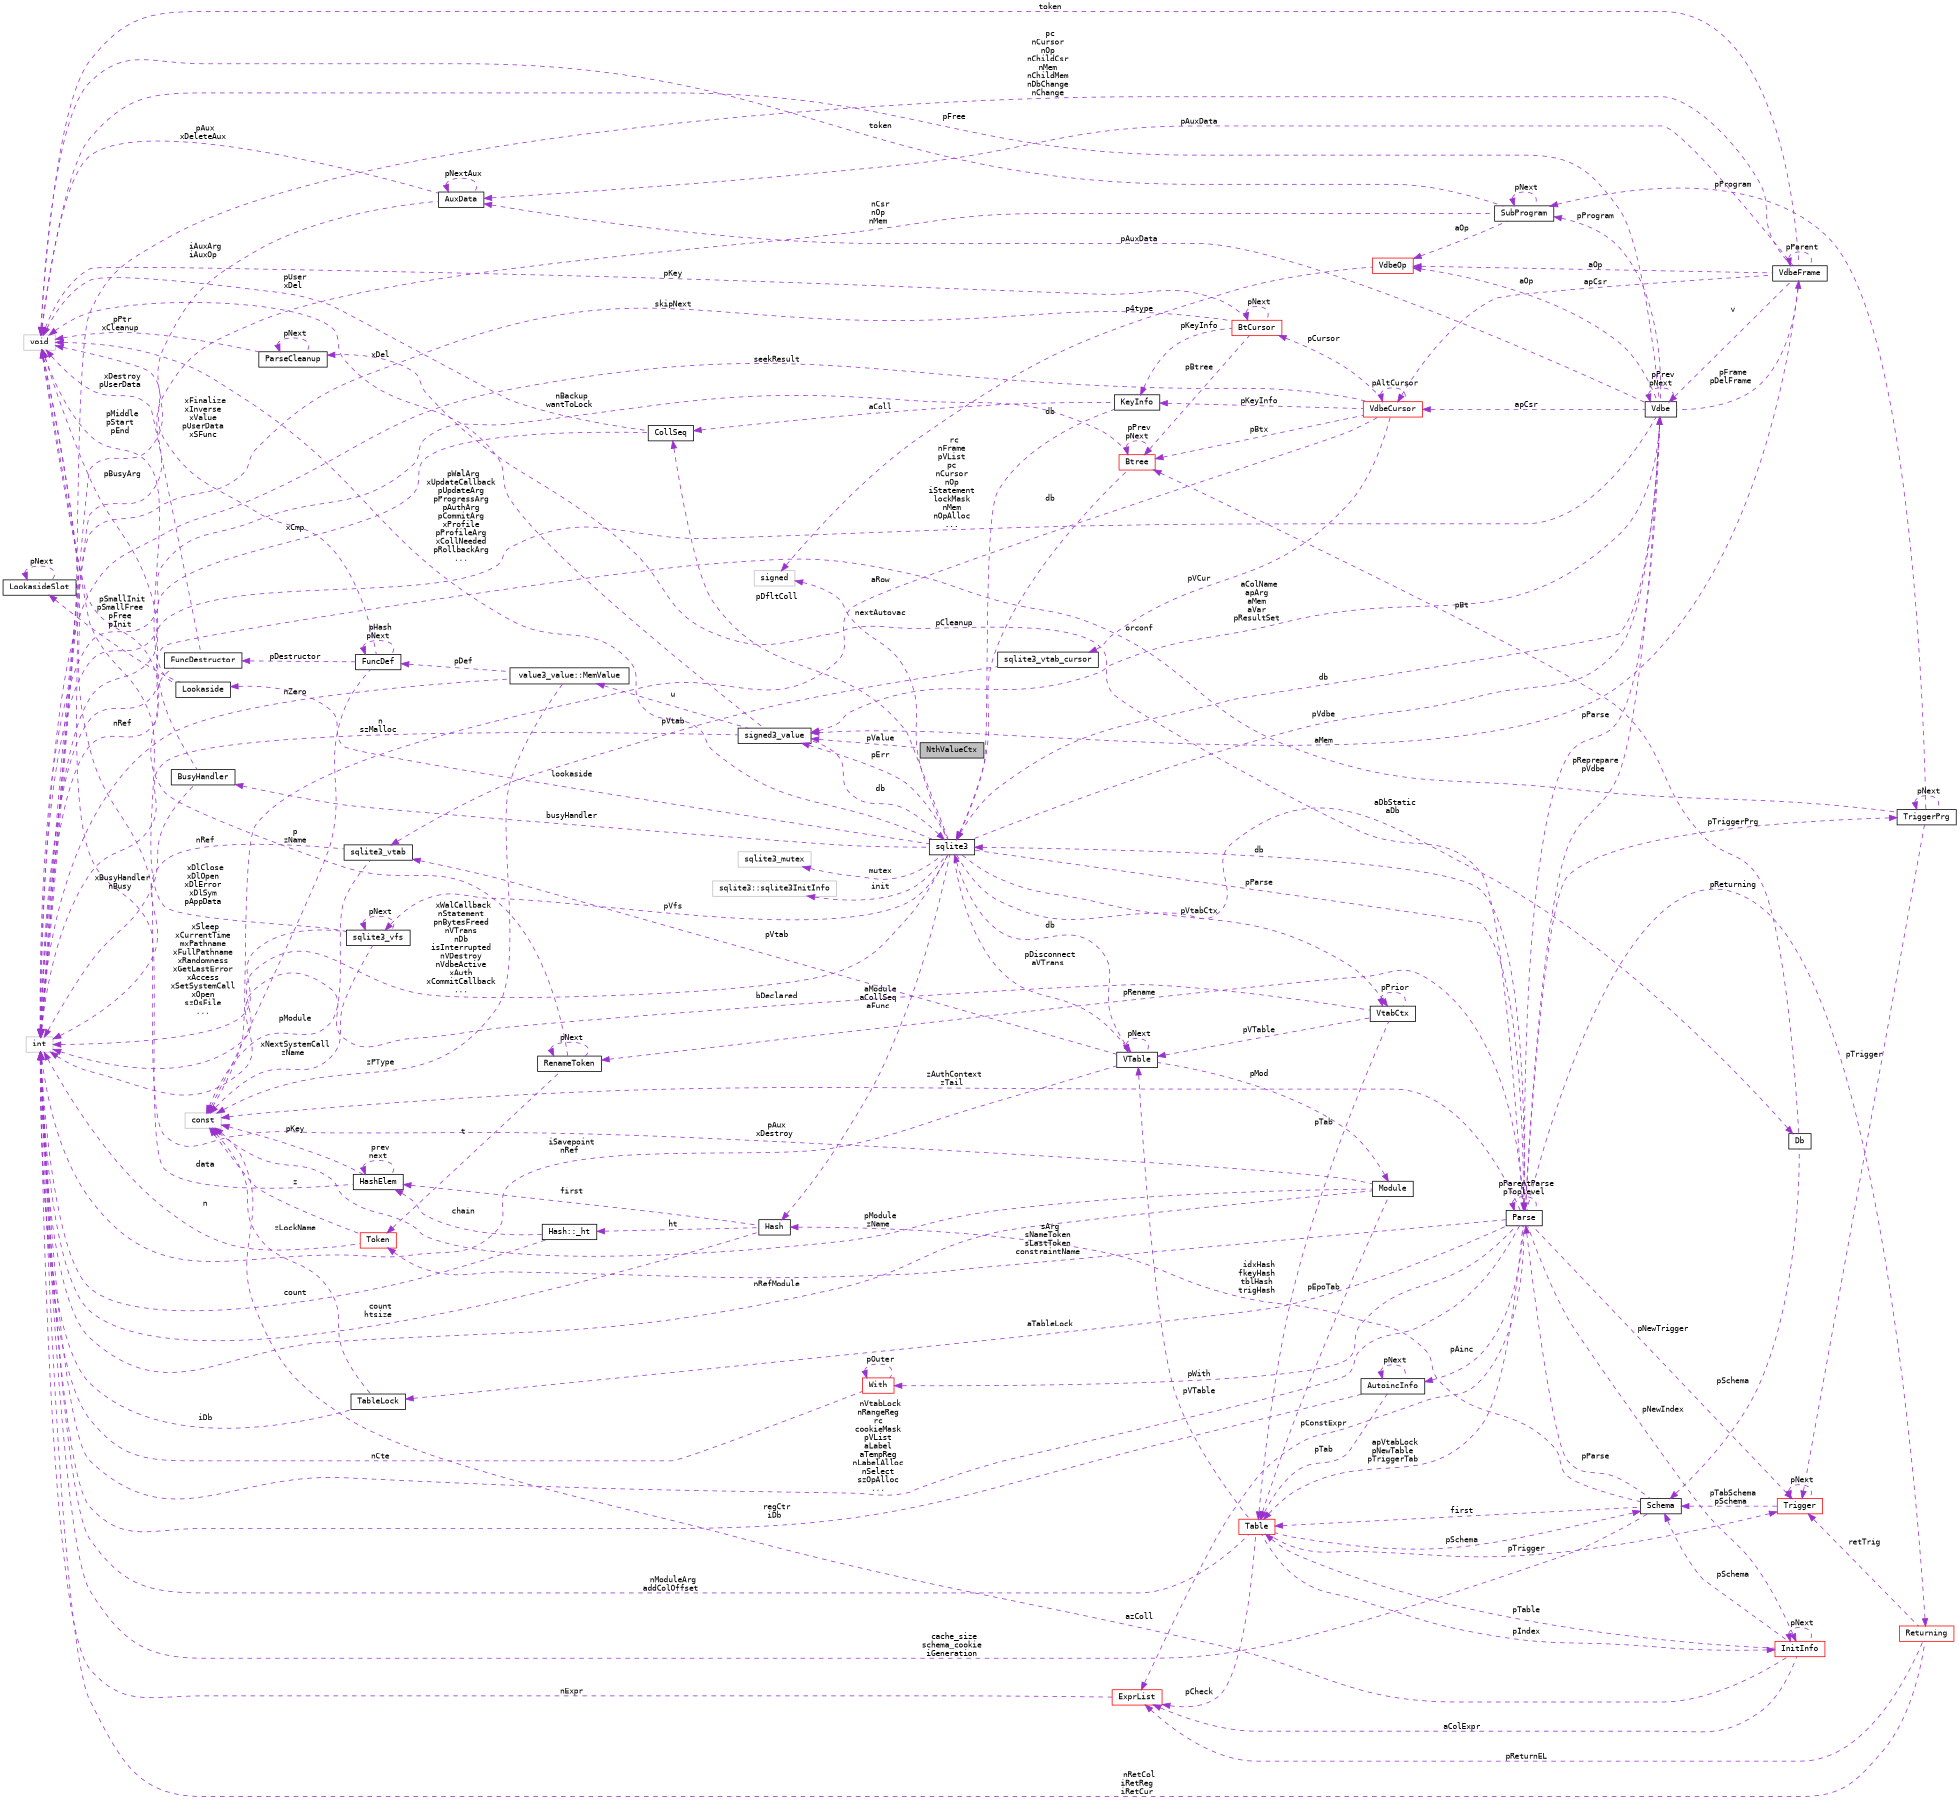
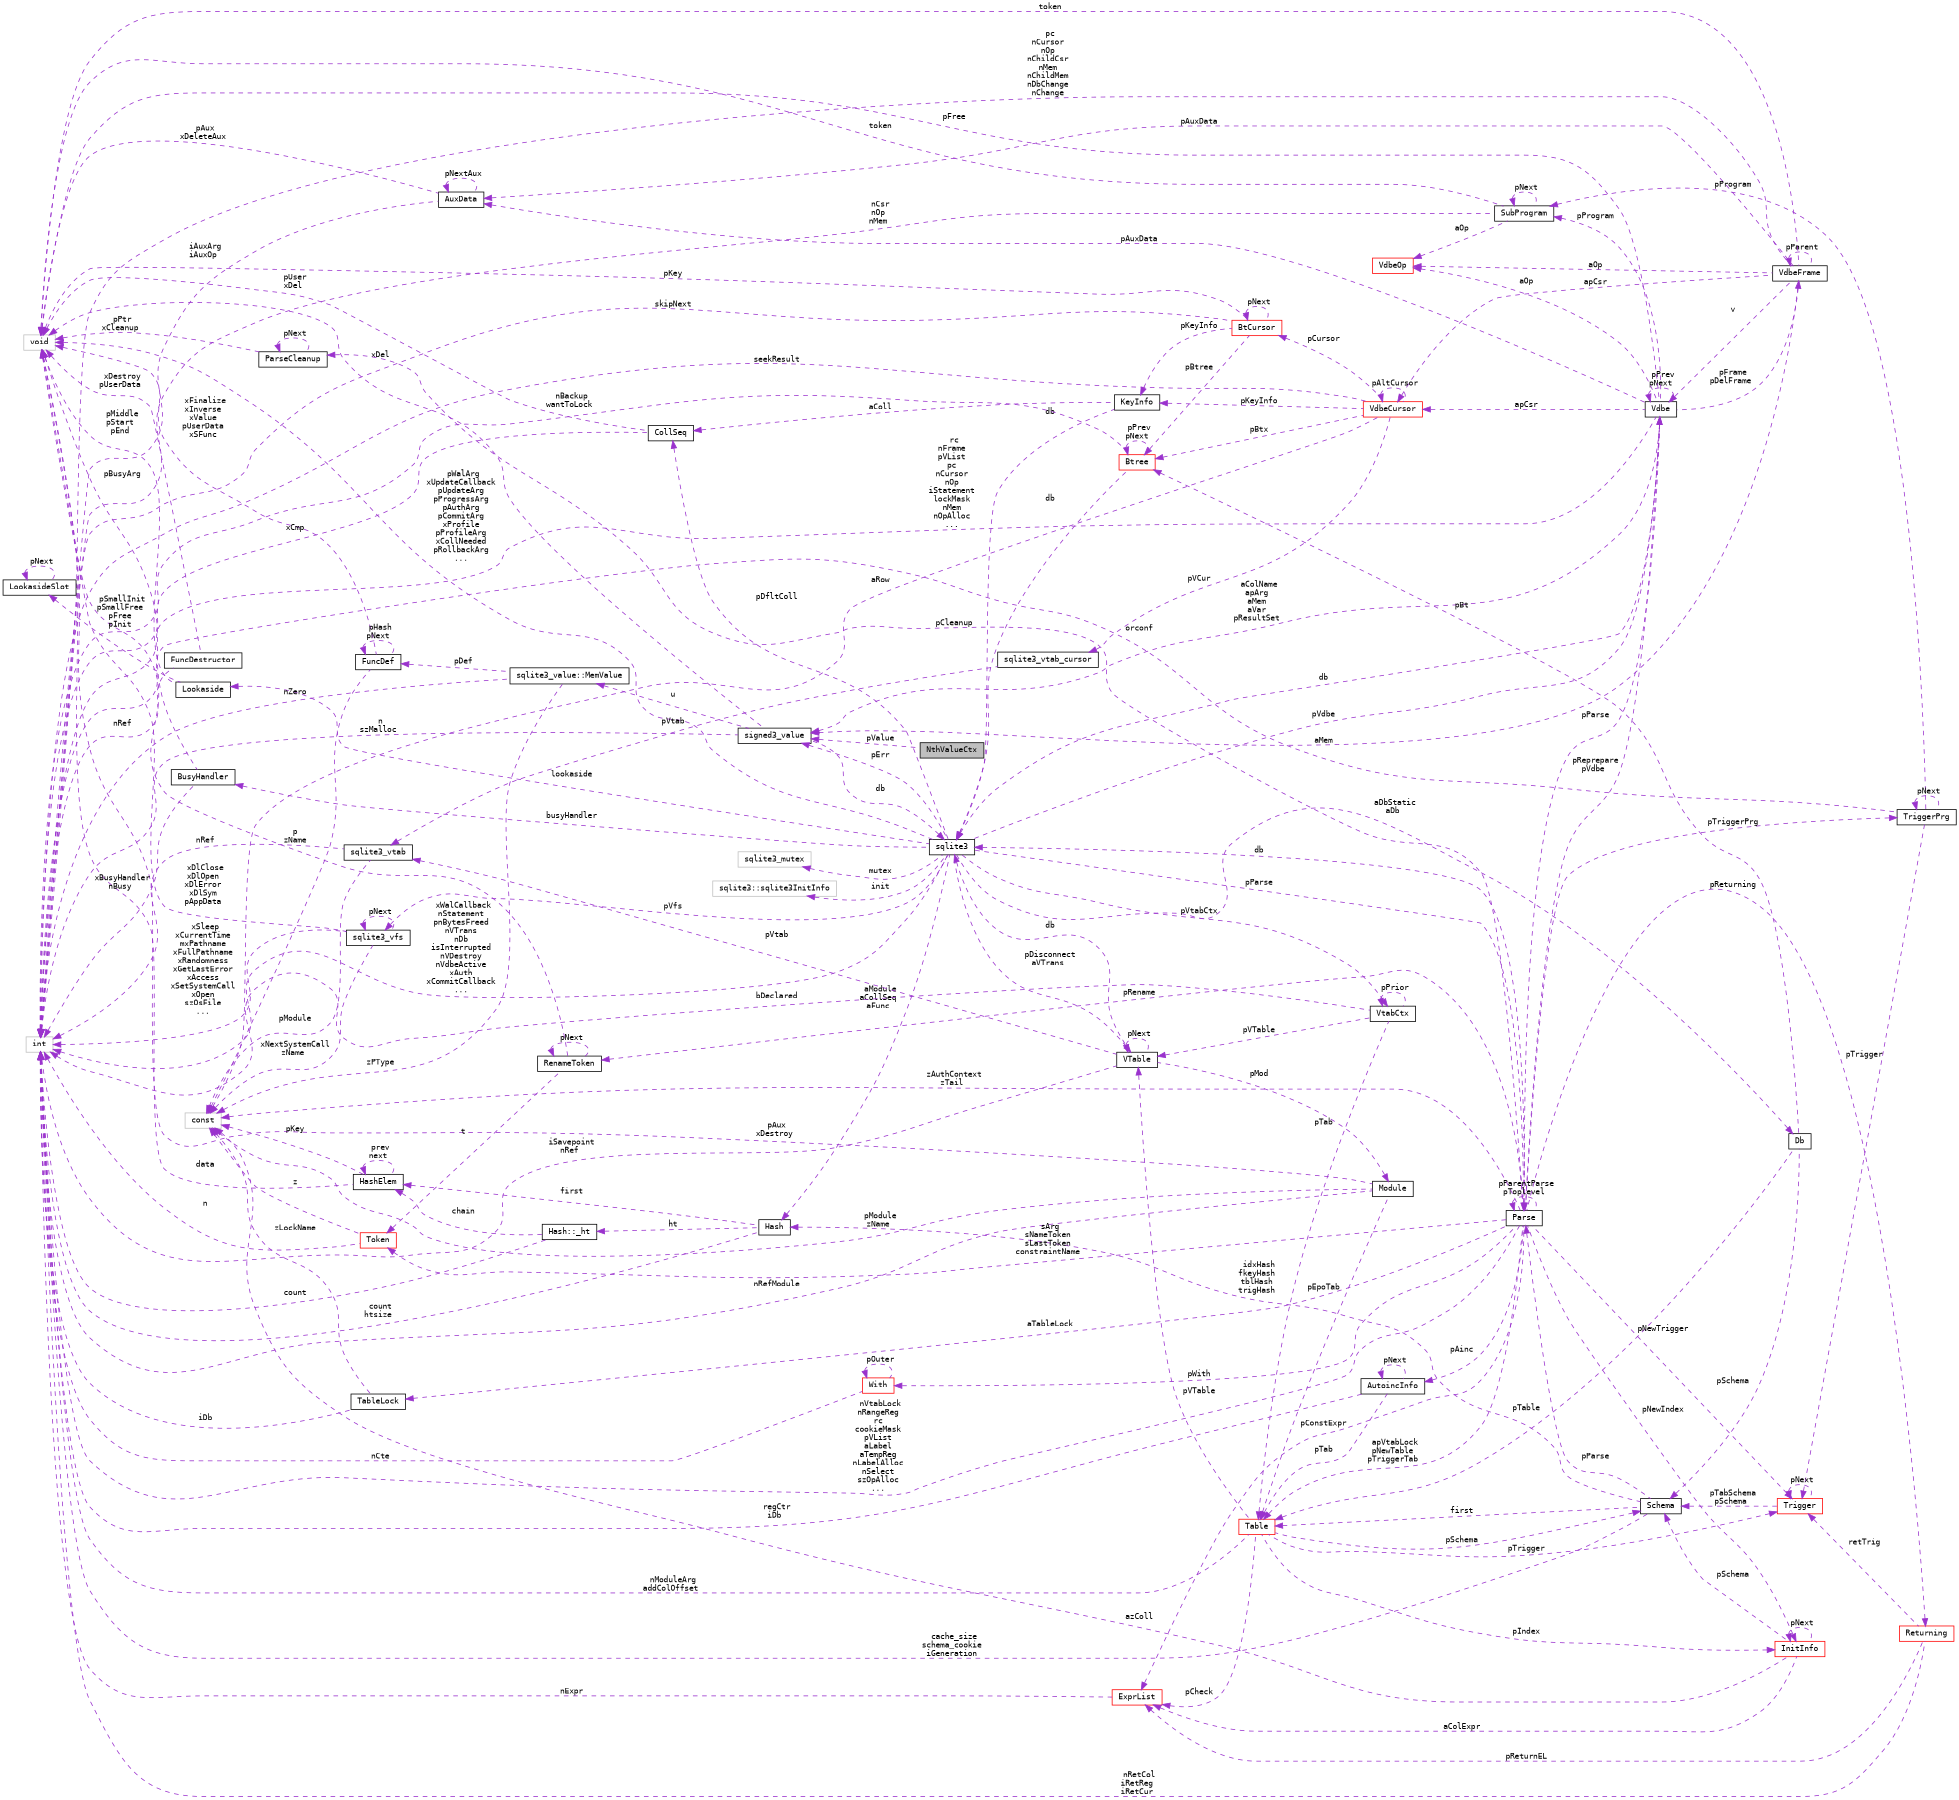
node "signed": removed
edge "FuncDef" -> "FuncDestructor": removed, label "pDestructor"
node "value3_value::MemValue": label "value3_value::MemValue" -> "sqlite3_value::MemValue"
edge "InitInfo" -> "Table": now "Db" -> "Table"
